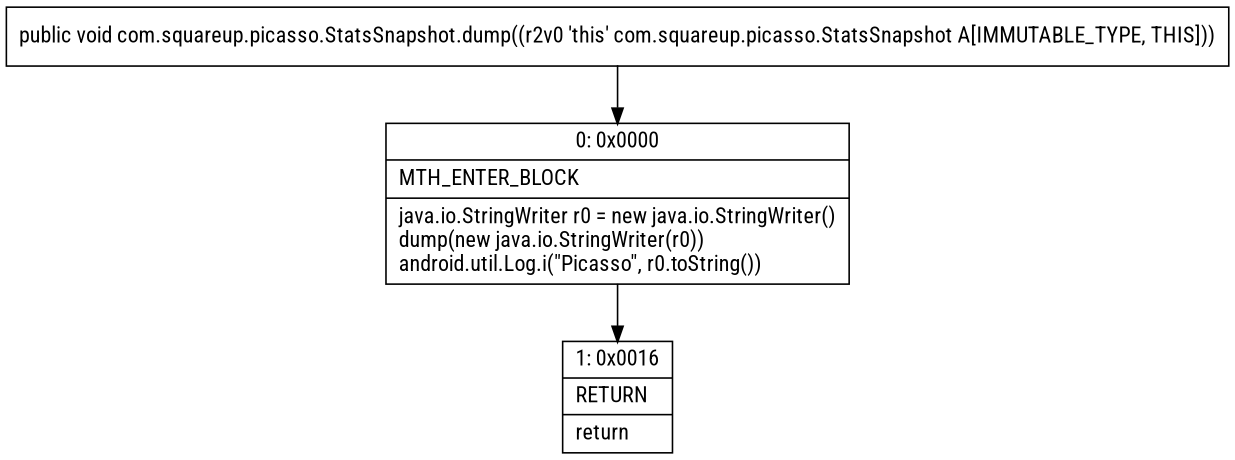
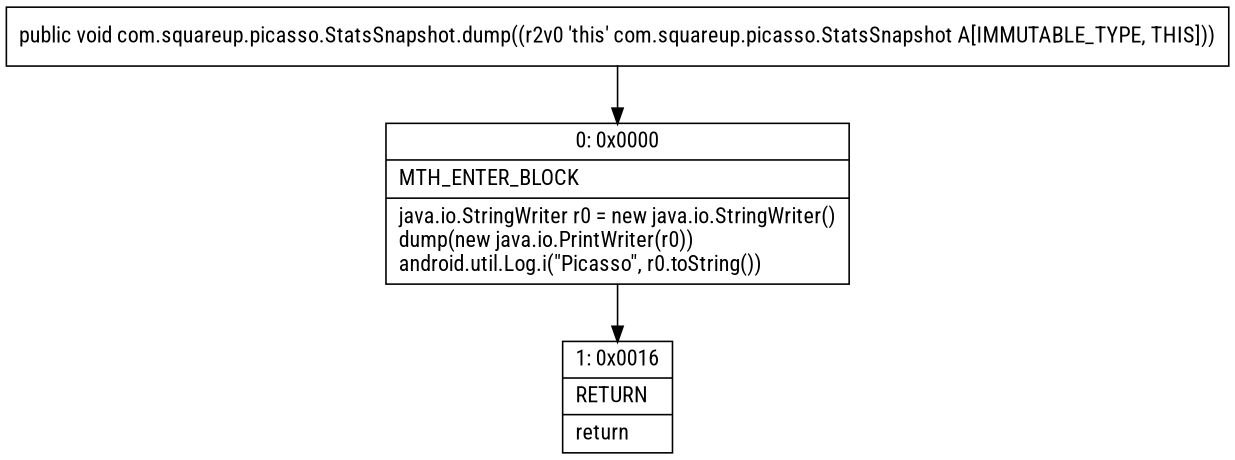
node "0: 0x0000": text "dump(new java.io.StringWriter(r0))" -> "dump(new java.io.PrintWriter(r0))"
